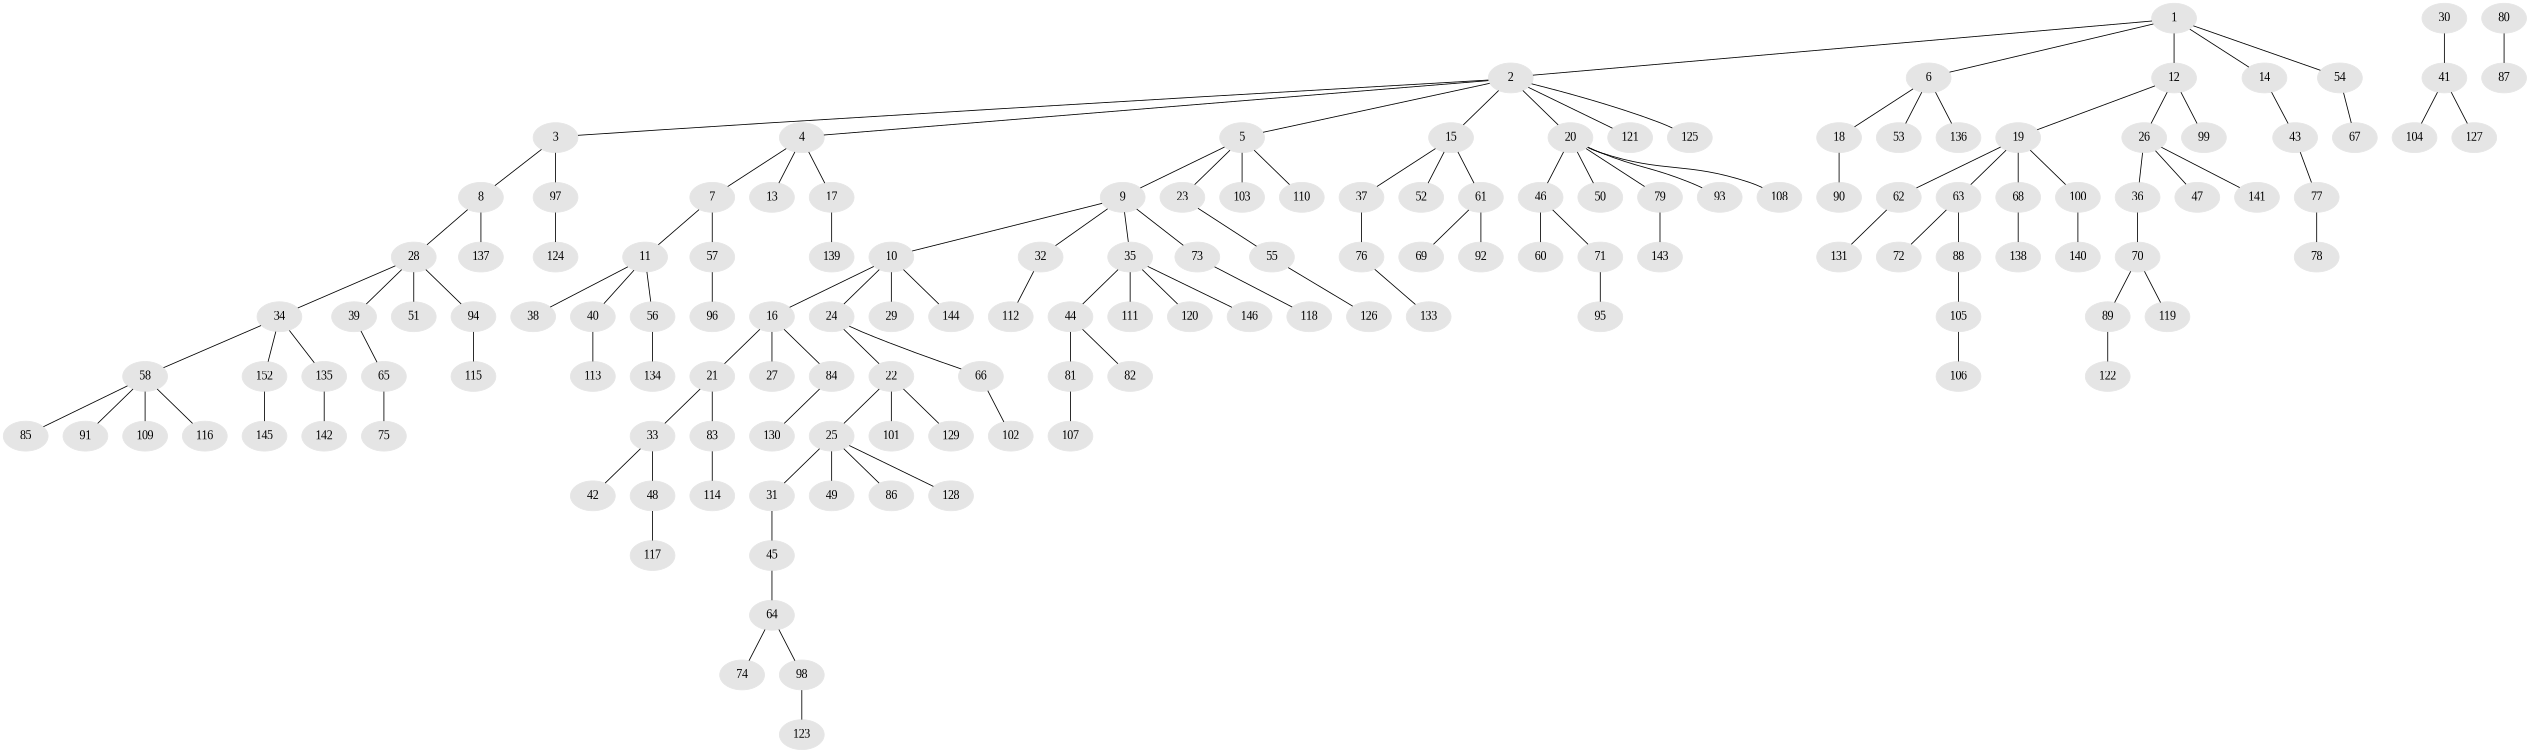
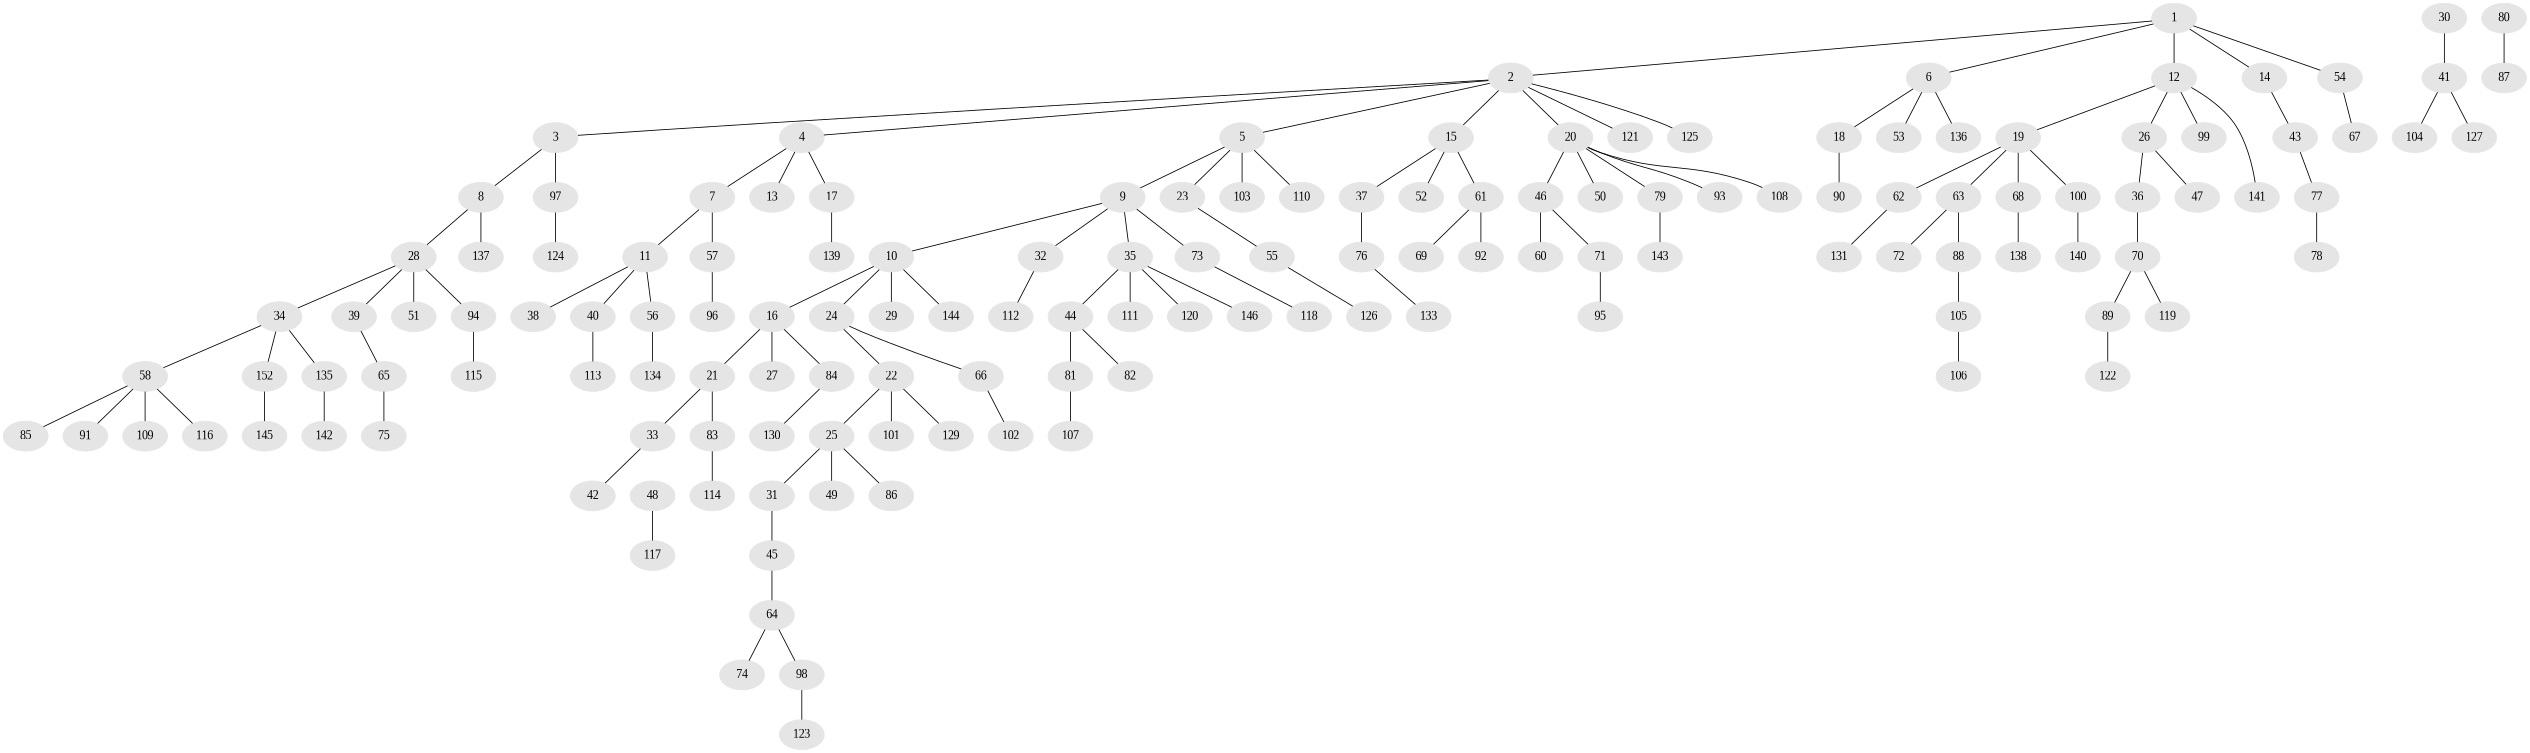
edge "26" -- "141": now "12" -- "141"
edge "33" -- "48": removed
node "128": removed
